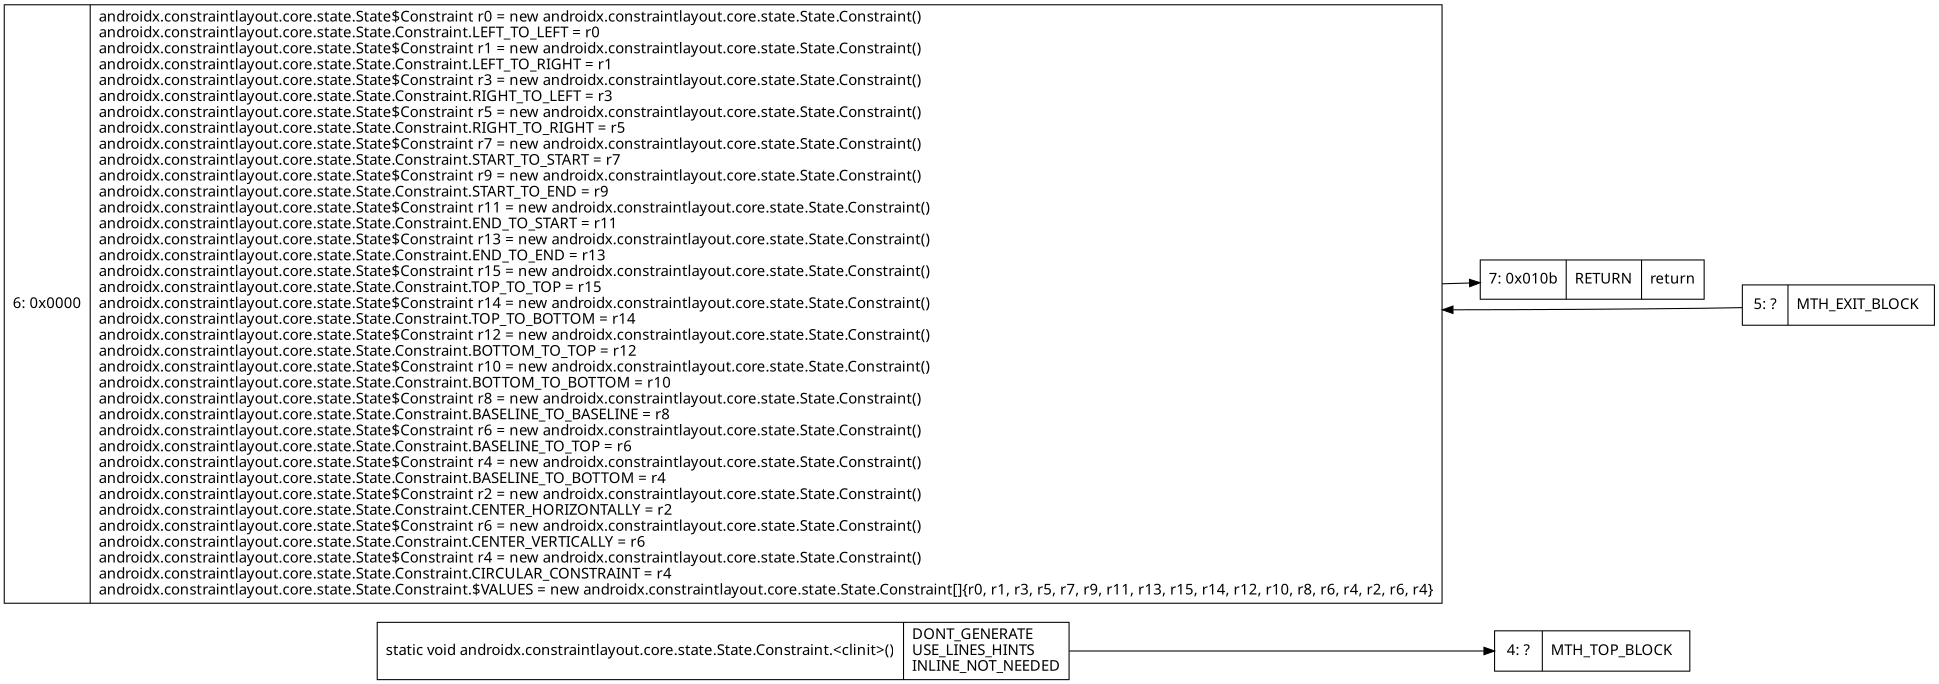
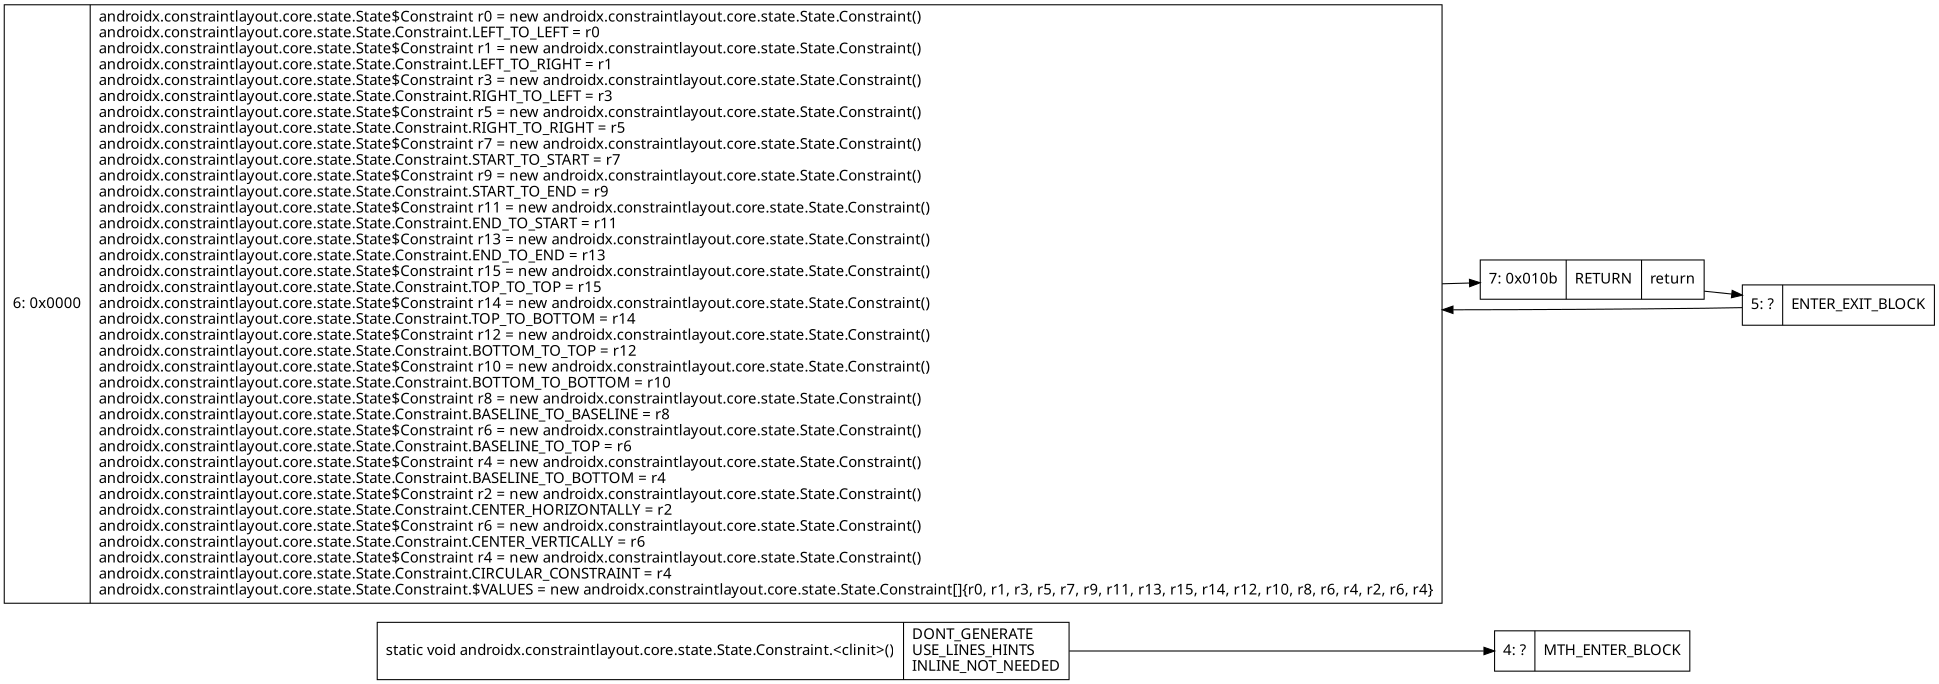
edge "7: 0x010b" -> "5: ?": added
node "5: ?": text "MTH_EXIT_BLOCK" -> "ENTER_EXIT_BLOCK"
node "4: ?": text "MTH_TOP_BLOCK" -> "MTH_ENTER_BLOCK"
